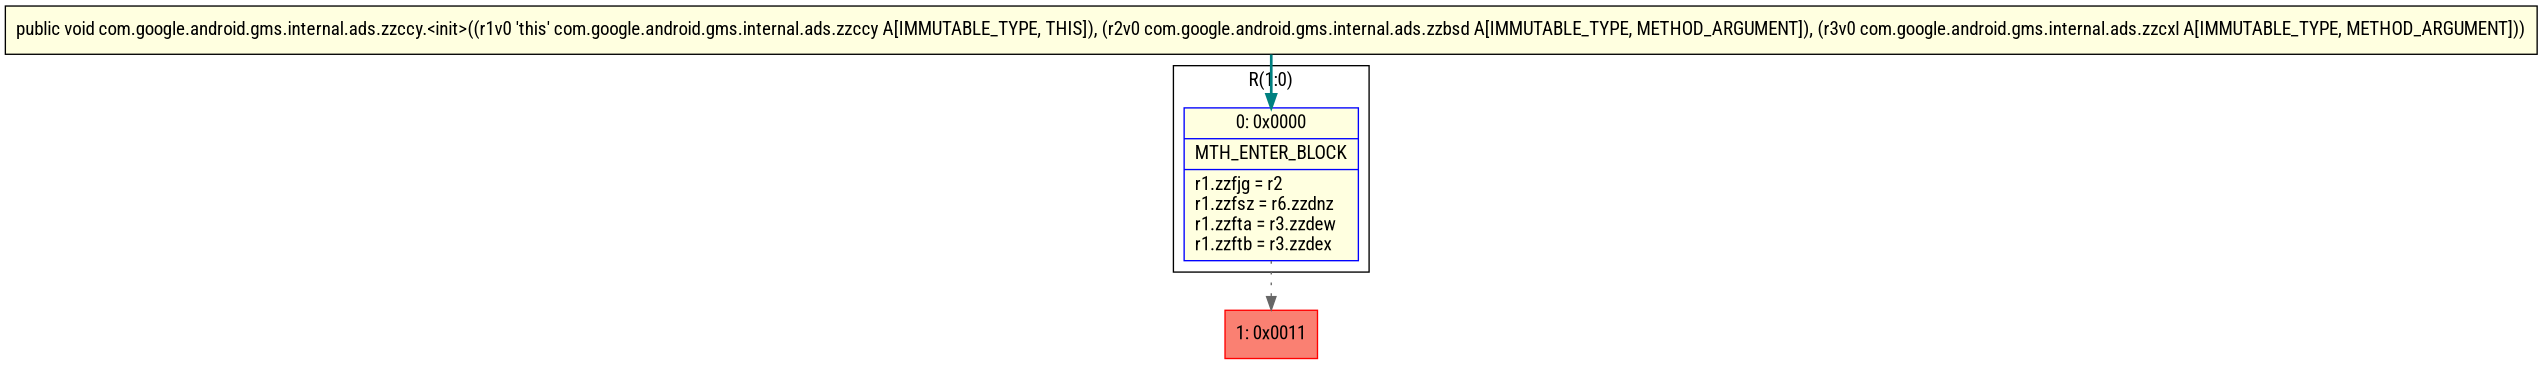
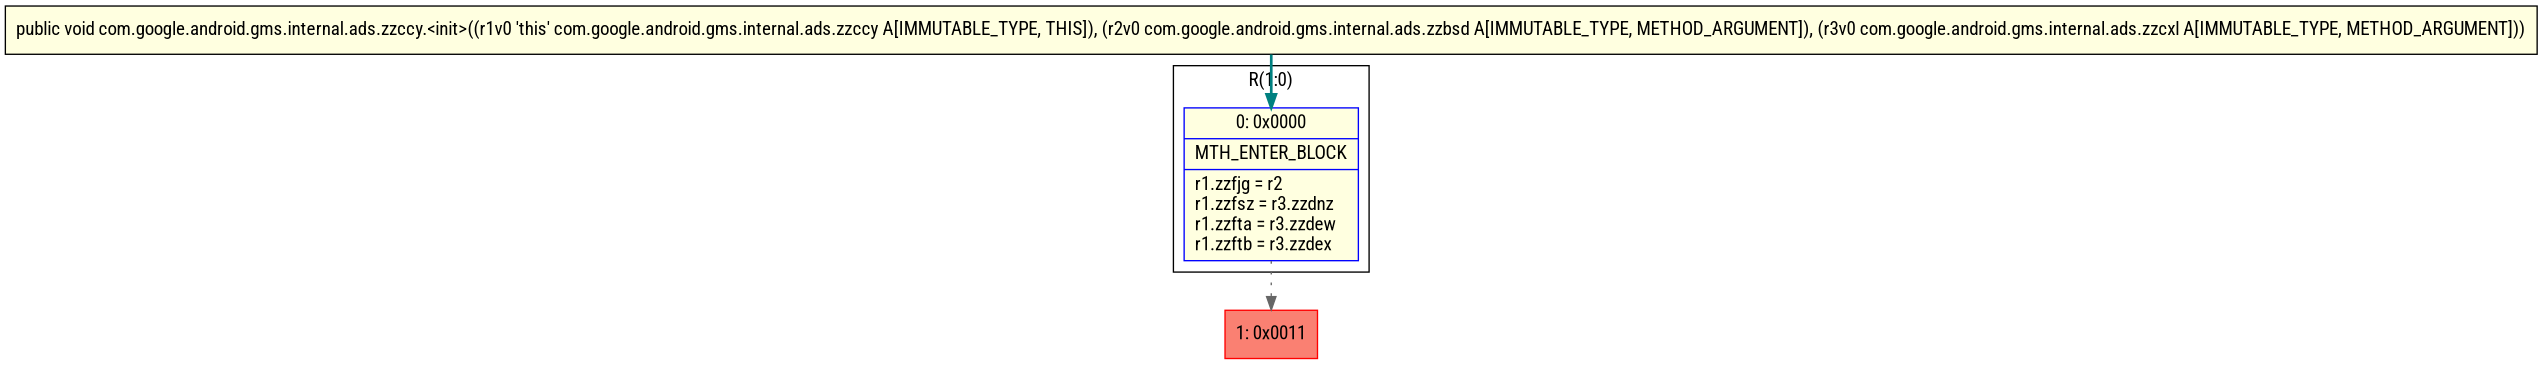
node "0: 0x0000": text "r1.zzfsz = r6.zzdnz" -> "r1.zzfsz = r3.zzdnz"
